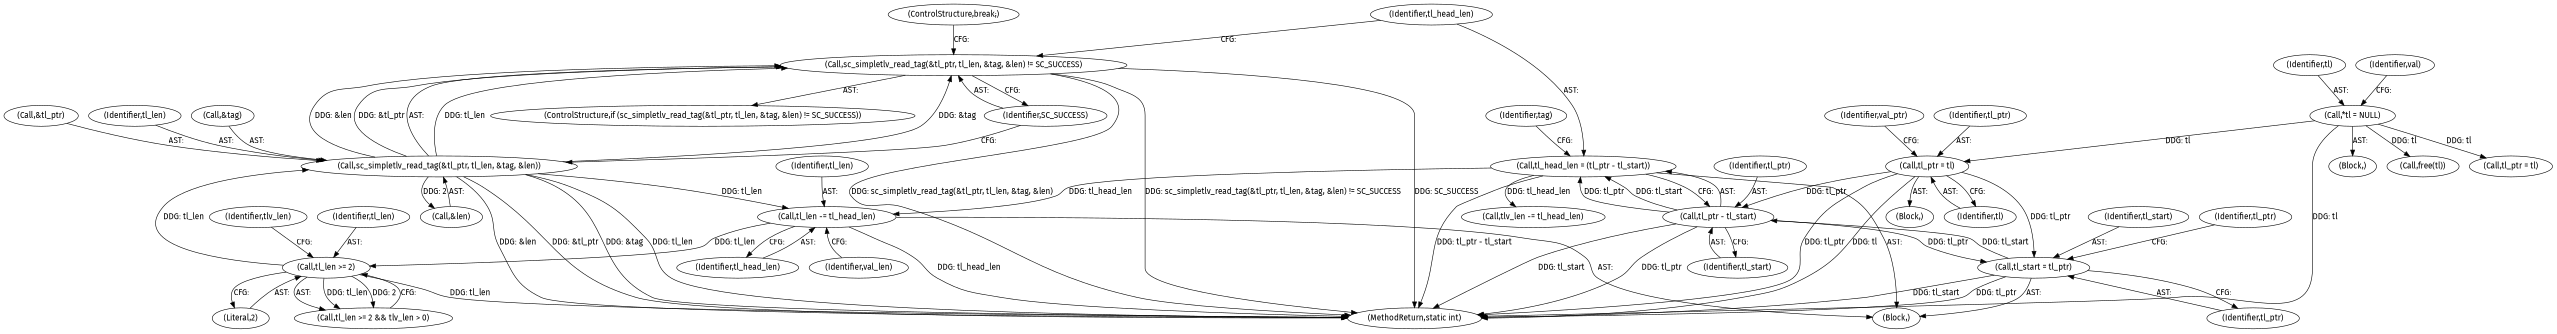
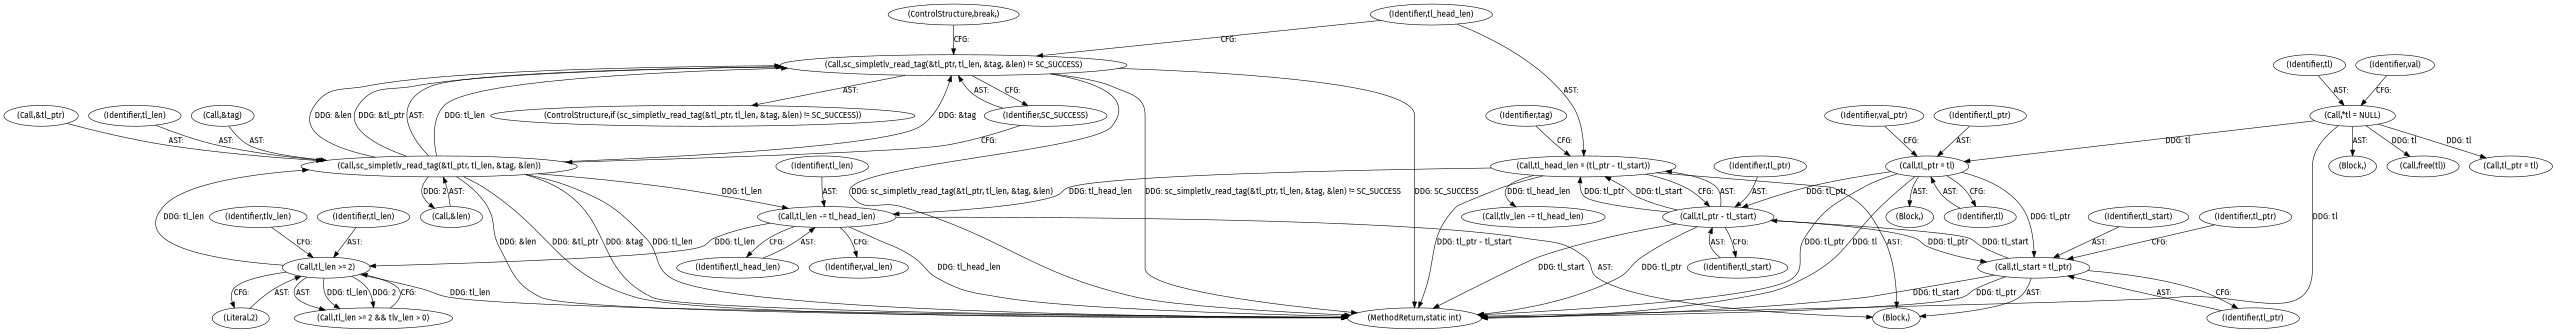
edge "(Identifier,val_len)" -> "(Call,tl_len -= tl_head_len)": reversed
